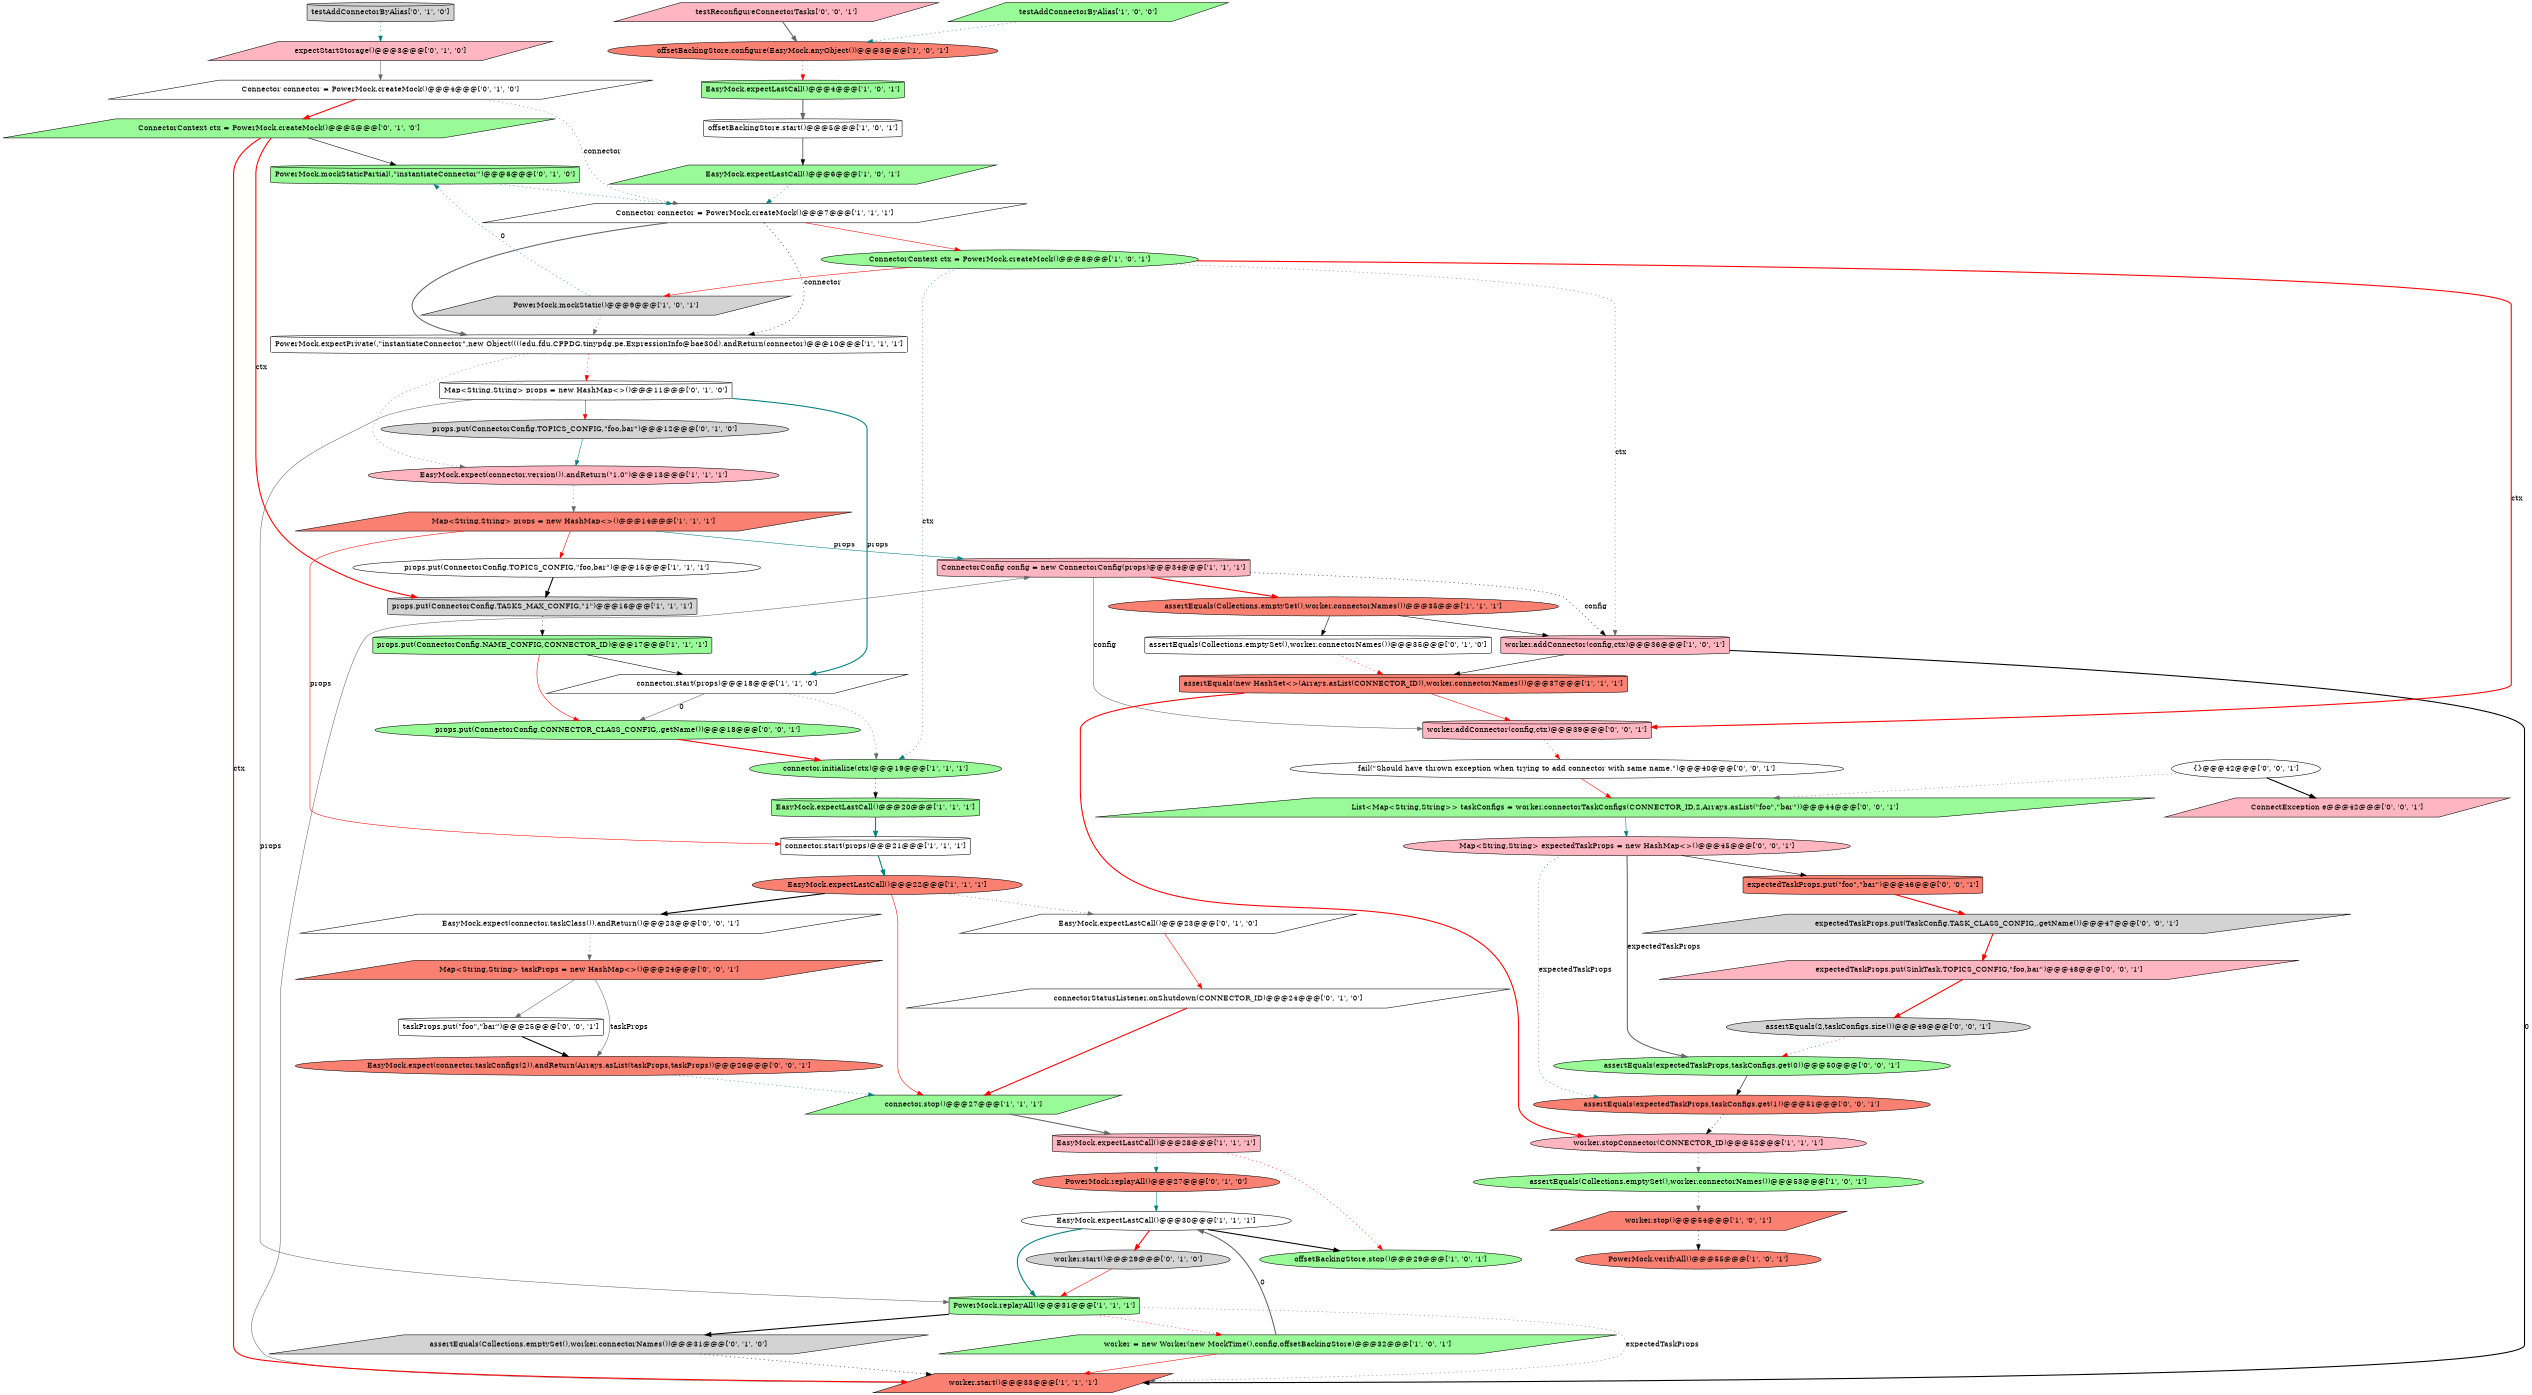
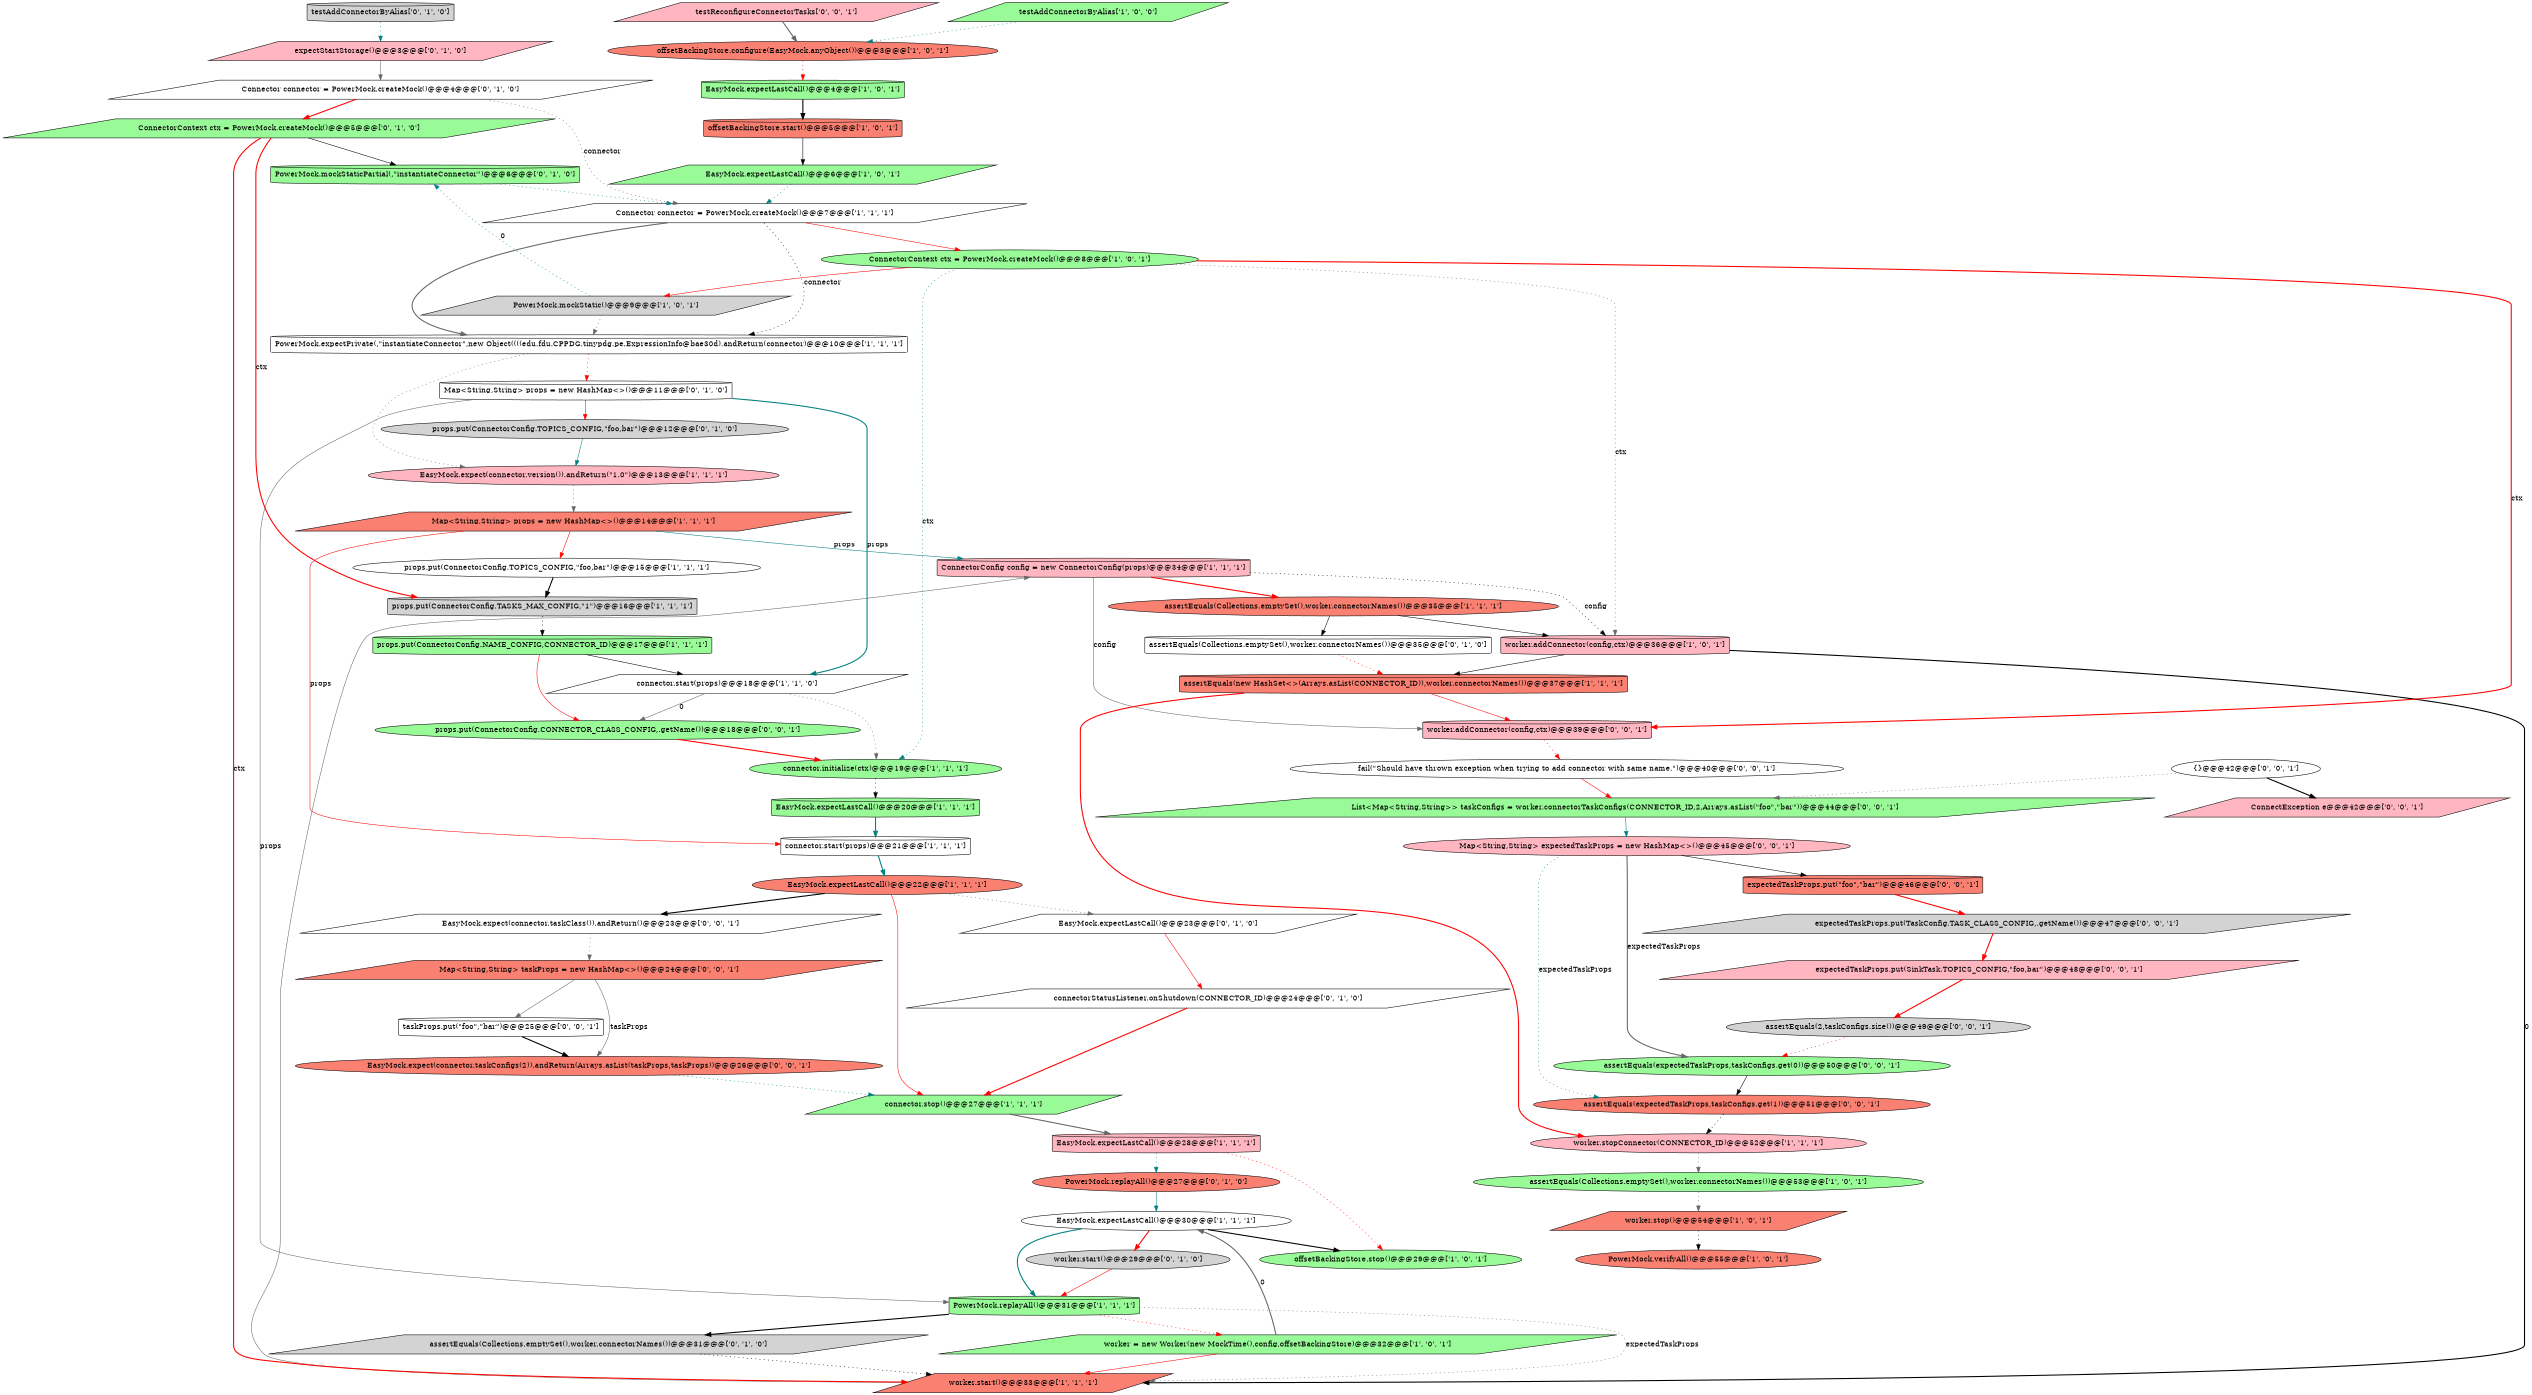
edge "EasyMock.expectLastCall()@@@4@@@['1', '0', '1']" -> "offsetBackingStore.start()@@@5@@@['1', '0', '1']": color gray40 -> black
node "offsetBackingStore.start()@@@5@@@['1', '0', '1']": fillcolor white -> salmon
